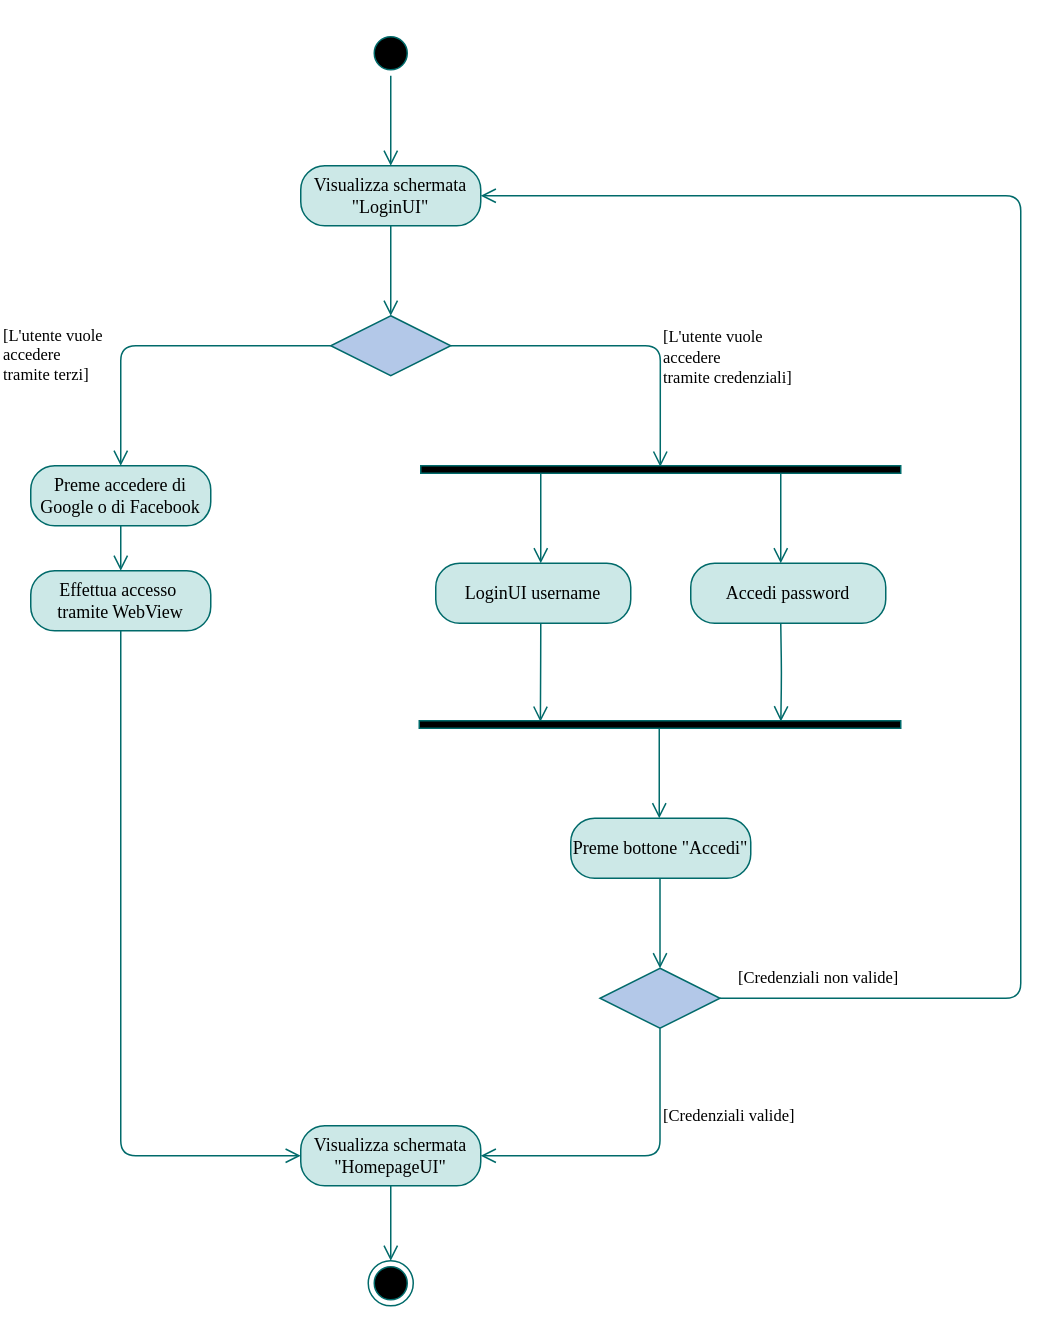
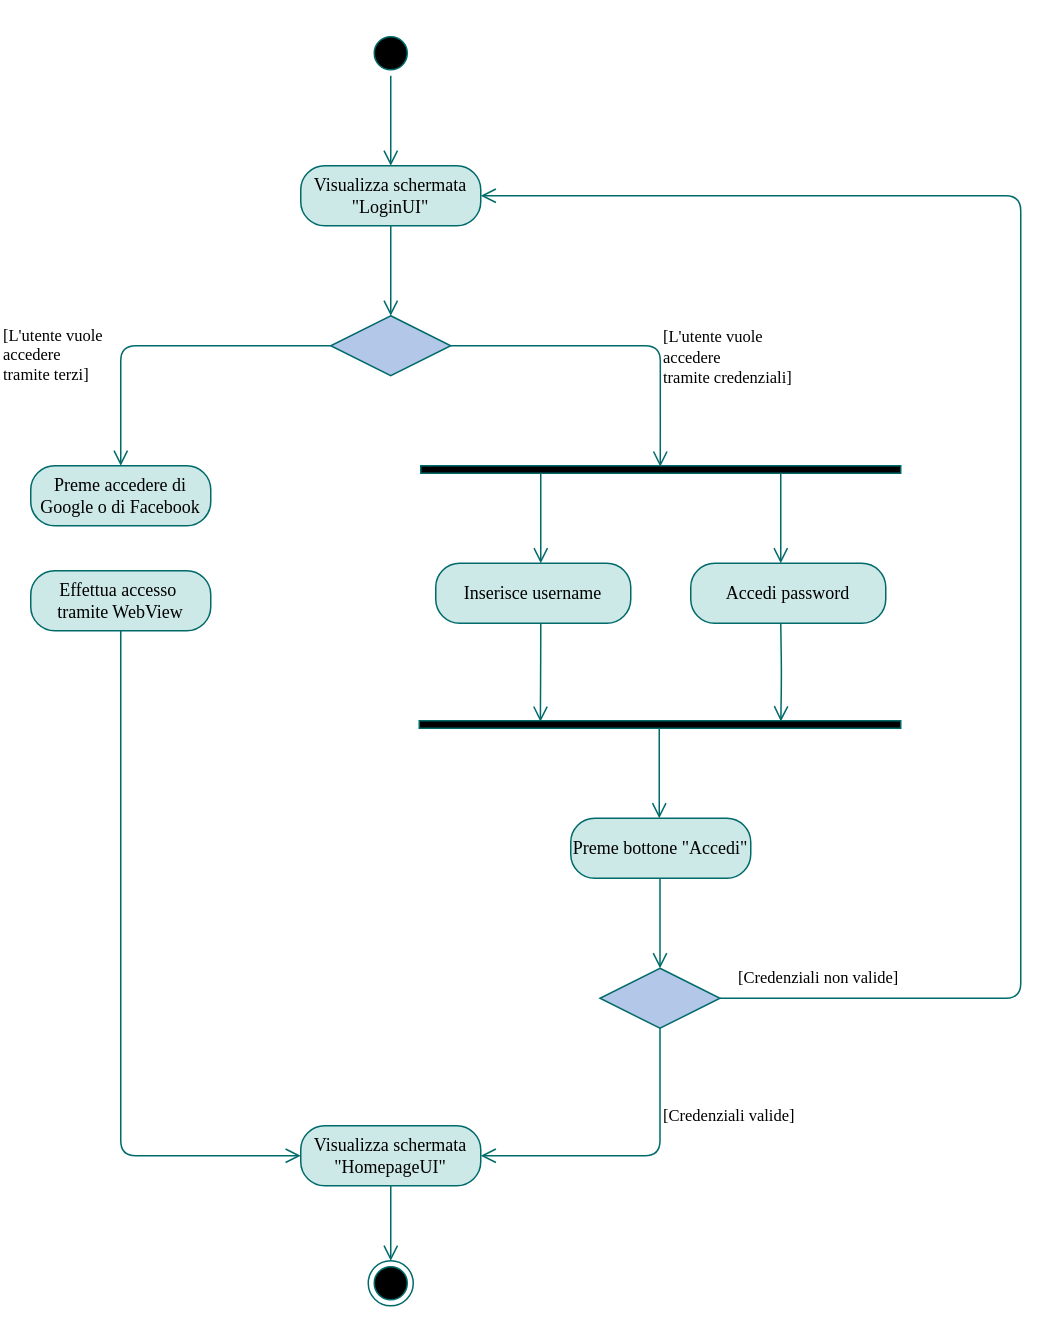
edge "Preme accedere di Google o di Facebook" -> "Effettua accesso tramite WebView": removed
node "LoginUI username": label "LoginUI username" -> "Inserisce username"
